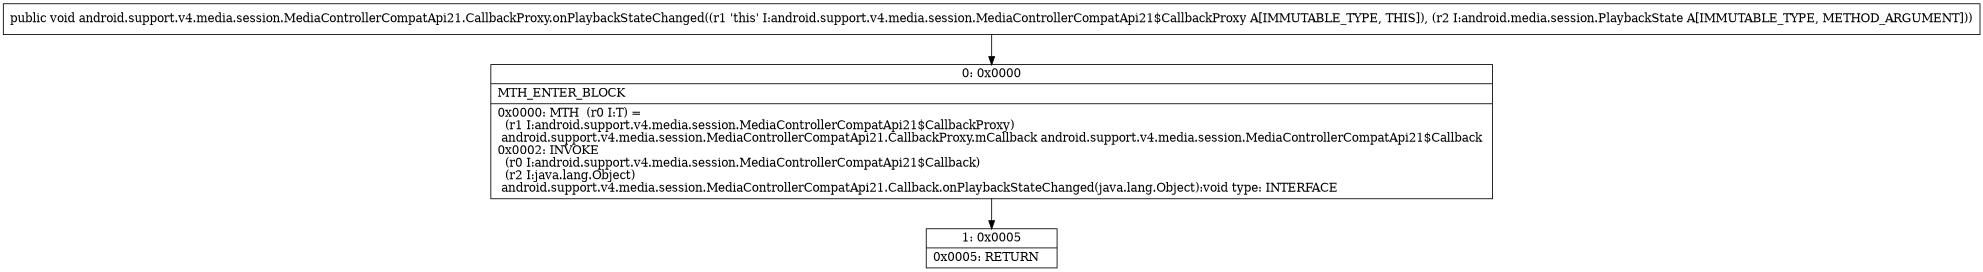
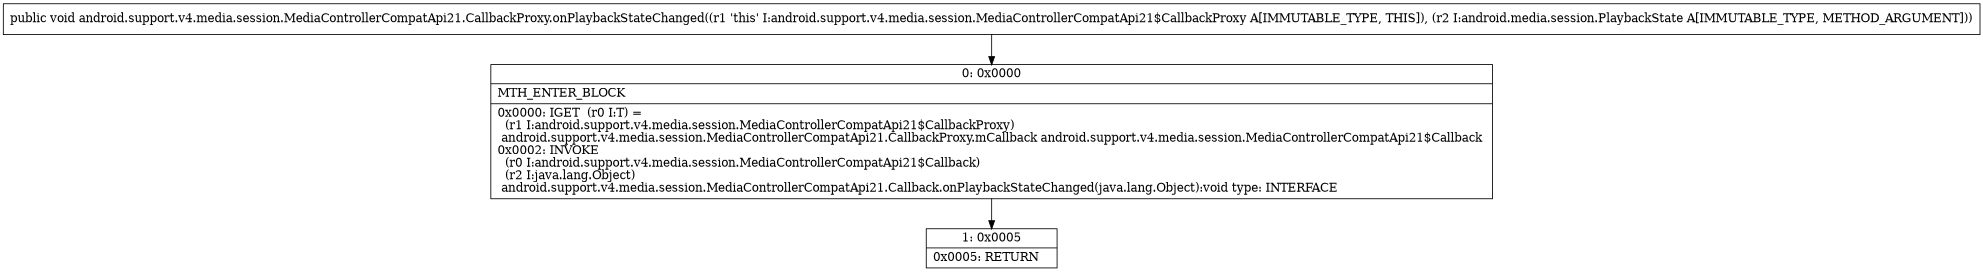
node "0: 0x0000": text "0x0000: MTH  (r0 I:T) =" -> "0x0000: IGET  (r0 I:T) ="
